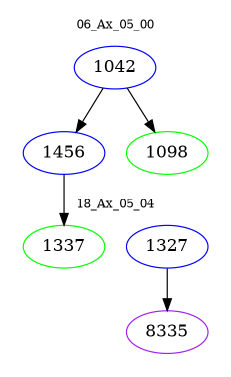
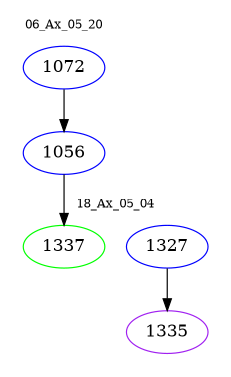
cluster "06_Ax_05_00": label "06_Ax_05_00" -> "06_Ax_05_20"
node "1042": label "1042" -> "1072"
node "1456": label "1456" -> "1056"
node "1098": removed
node "8335": label "8335" -> "1335"
